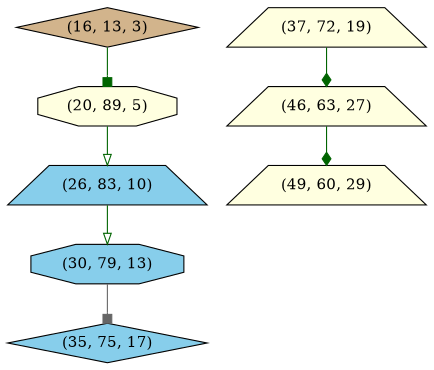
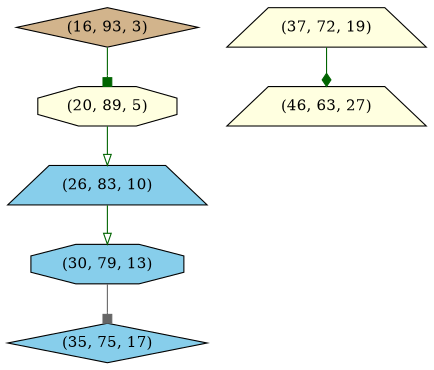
node "(16, 13, 3)": label "(16, 13, 3)" -> "(16, 93, 3)"
node "(49, 60, 29)": removed
